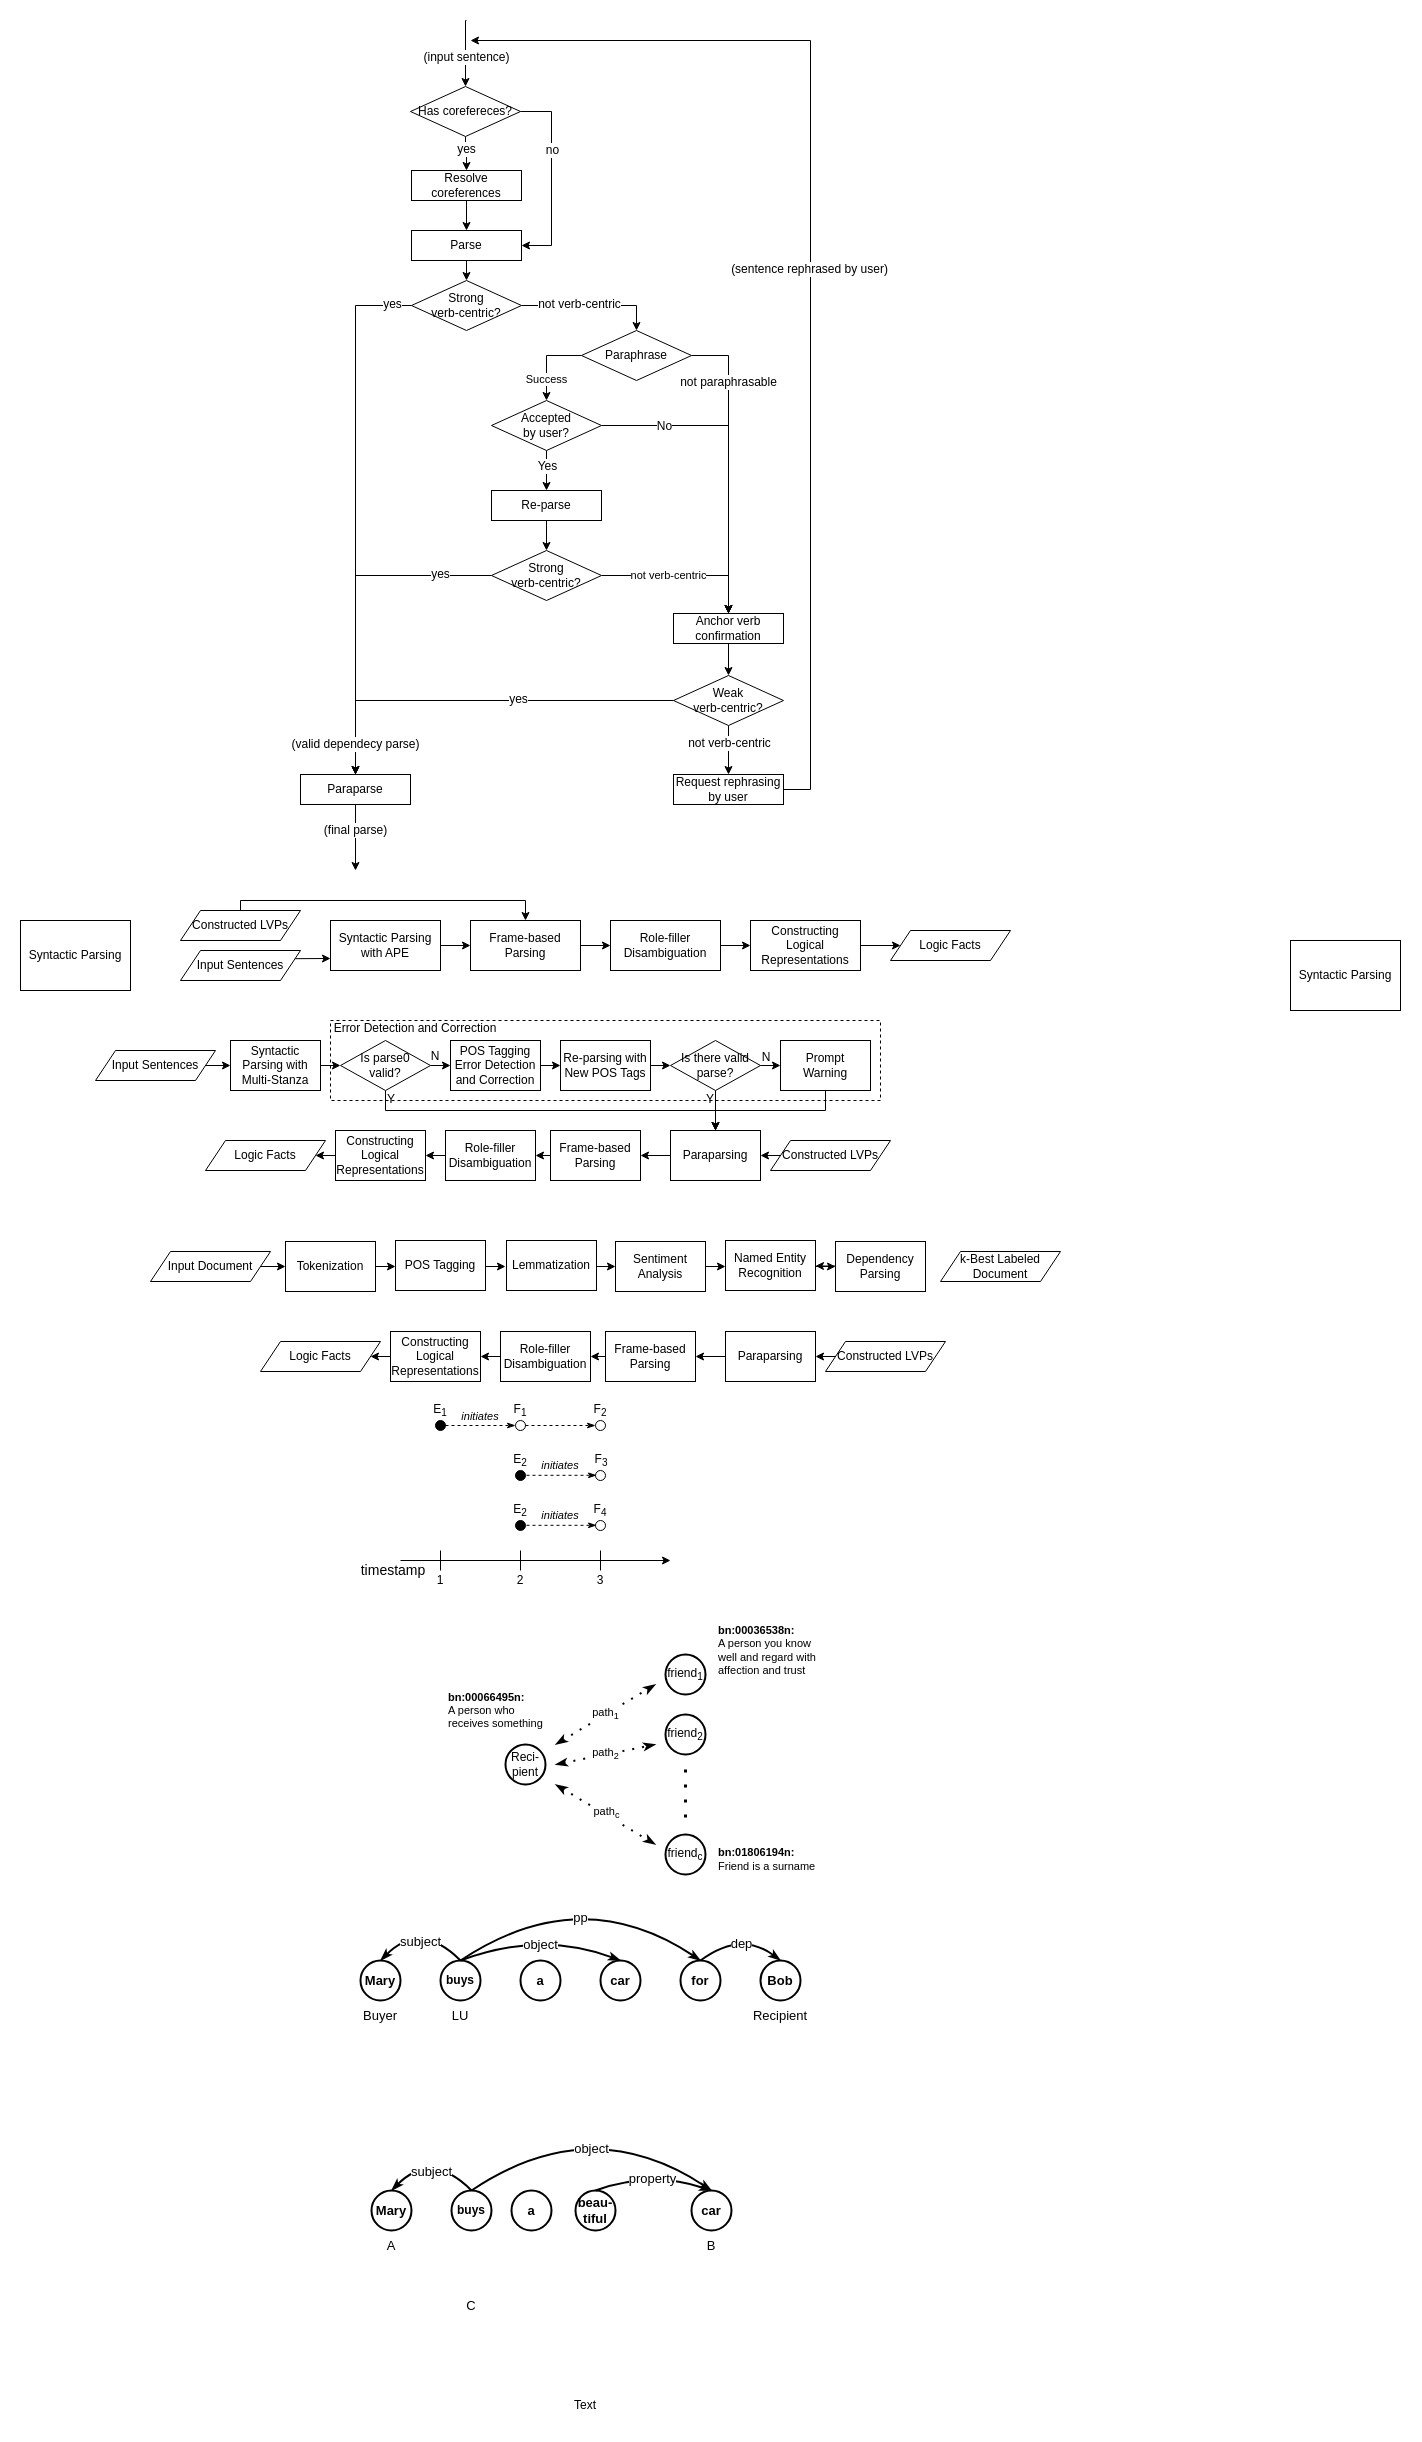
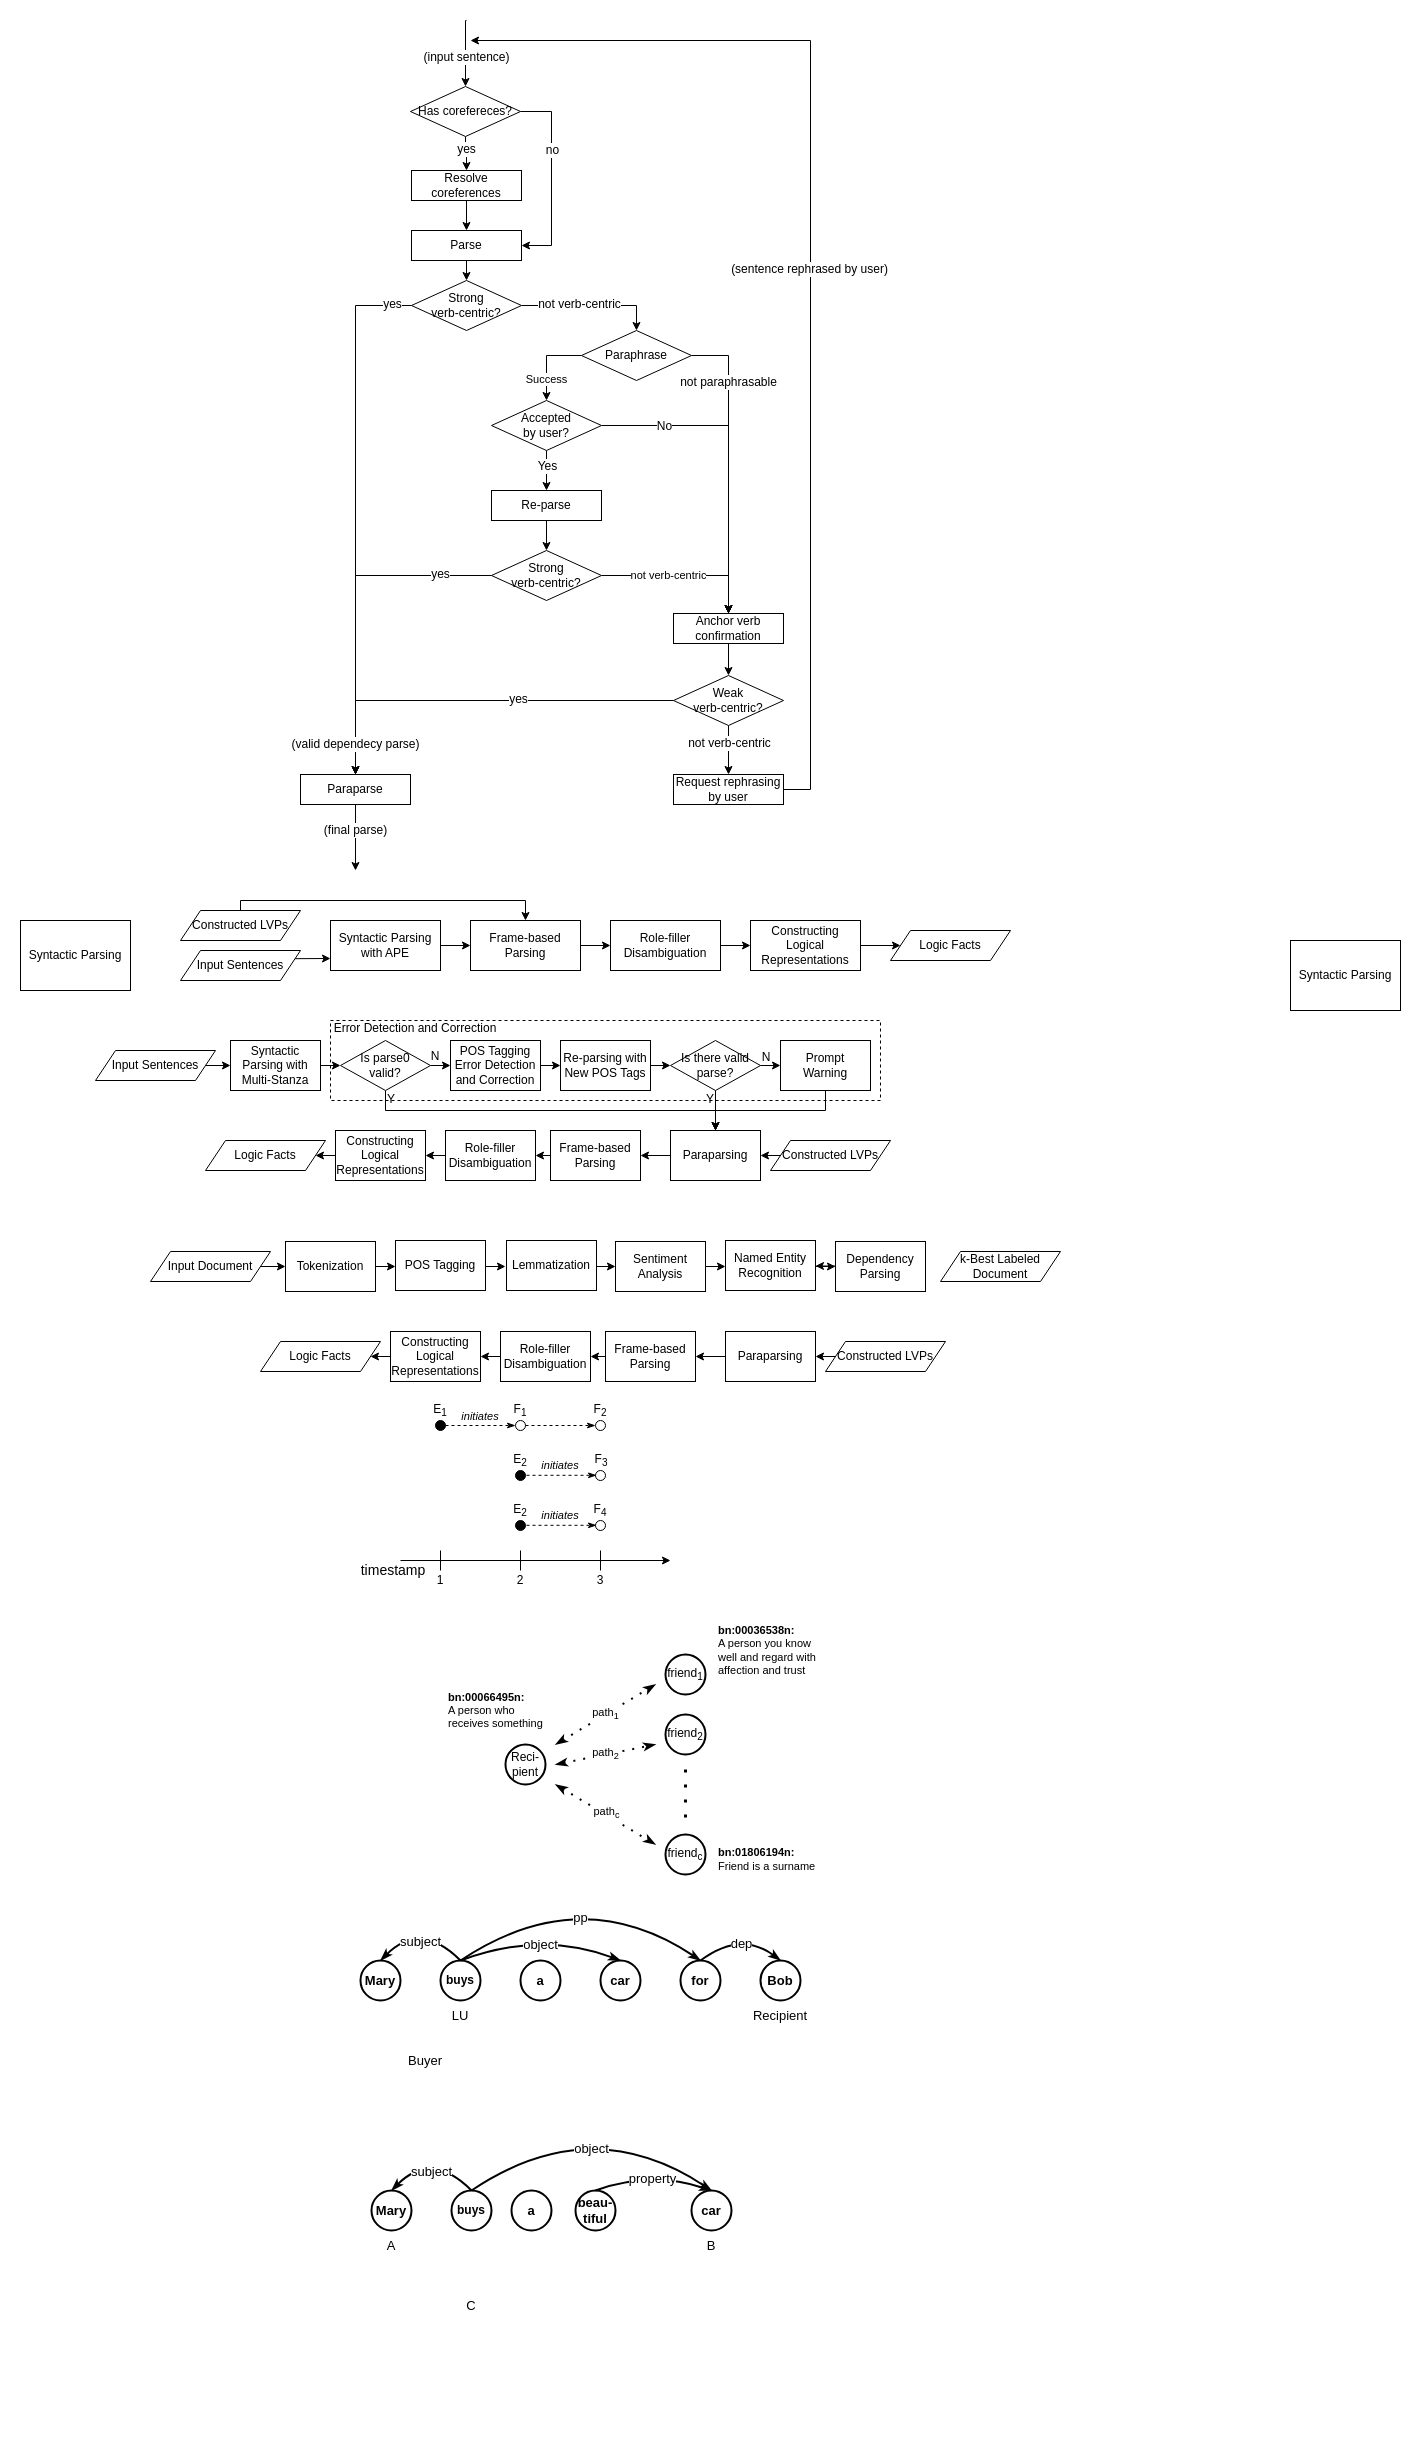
node "Buyer": moved (381, 2016) -> (426, 2061)
node "Text": removed
